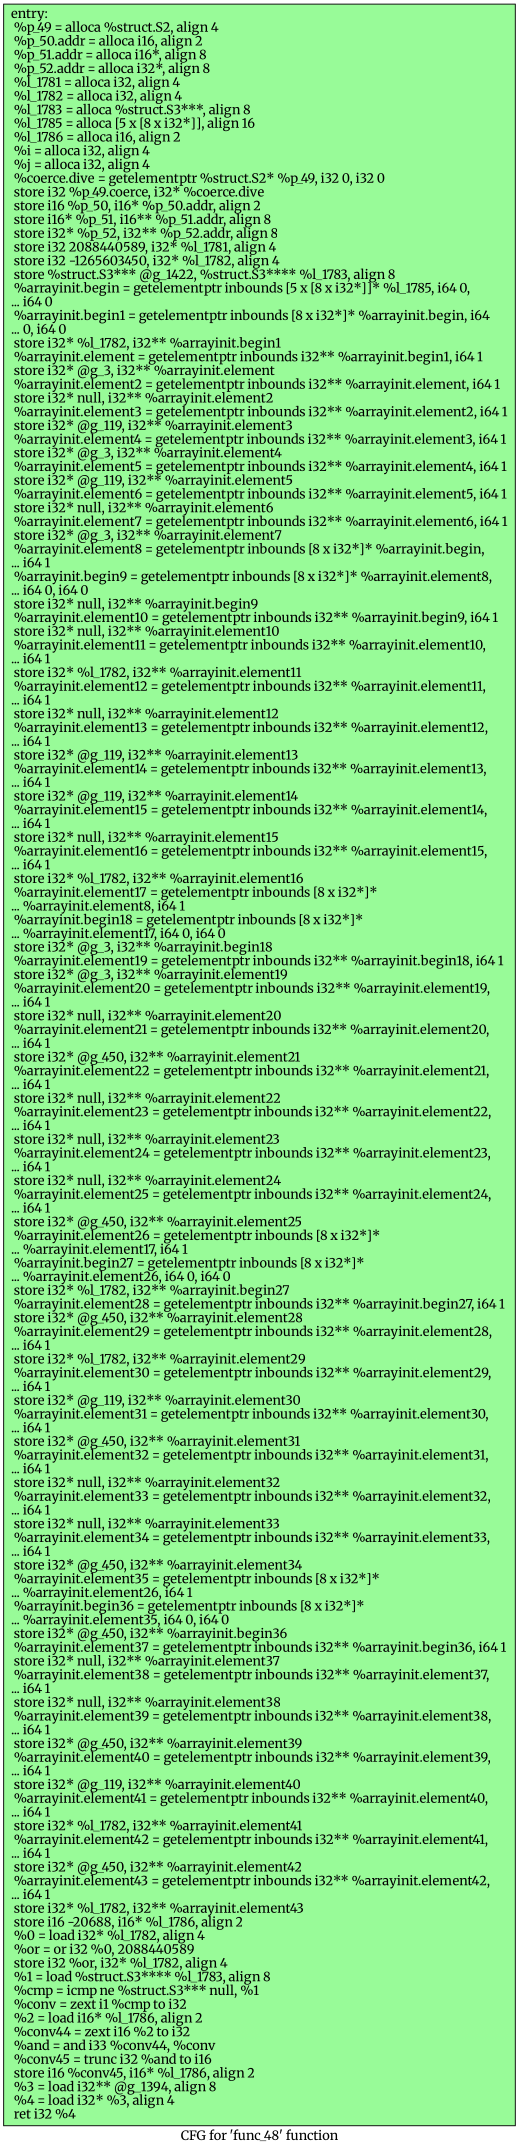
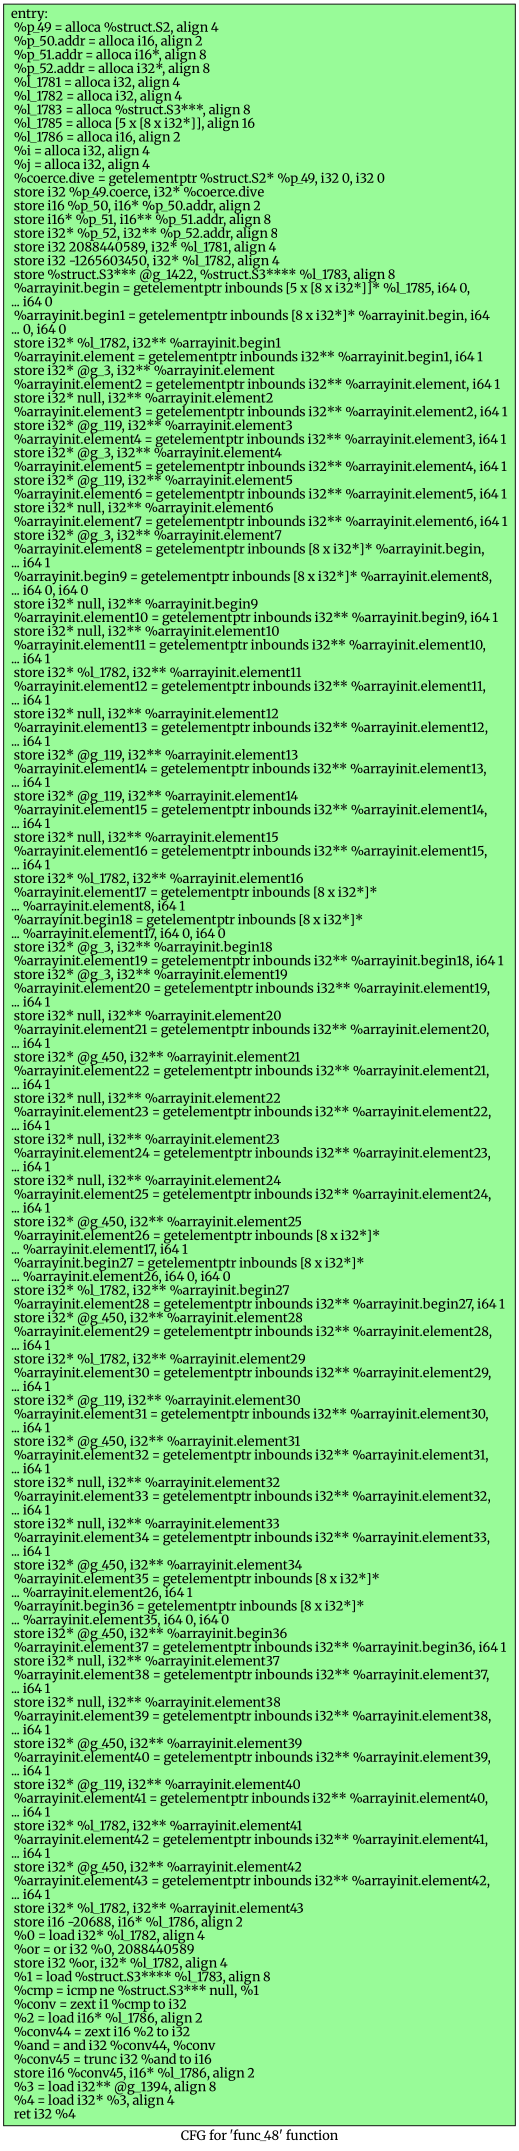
node "entry:": text "%and = and i33 %conv44, %conv" -> "%and = and i32 %conv44, %conv"
